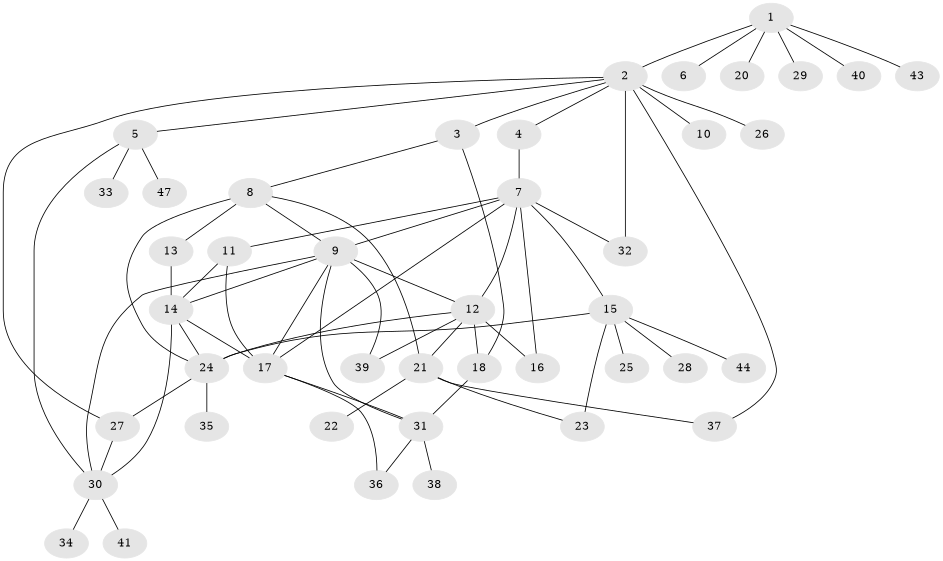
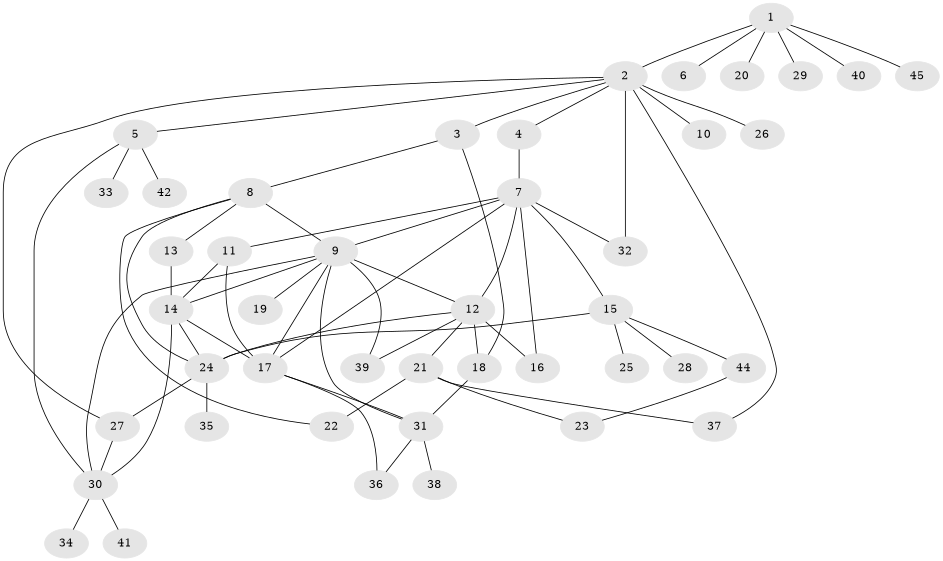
node "43": label "43" -> "45"
node "47": label "47" -> "42"
edge "8" -- "21": now "8" -- "22"
node "19": added
edge "15" -- "23": now "44" -- "23"
